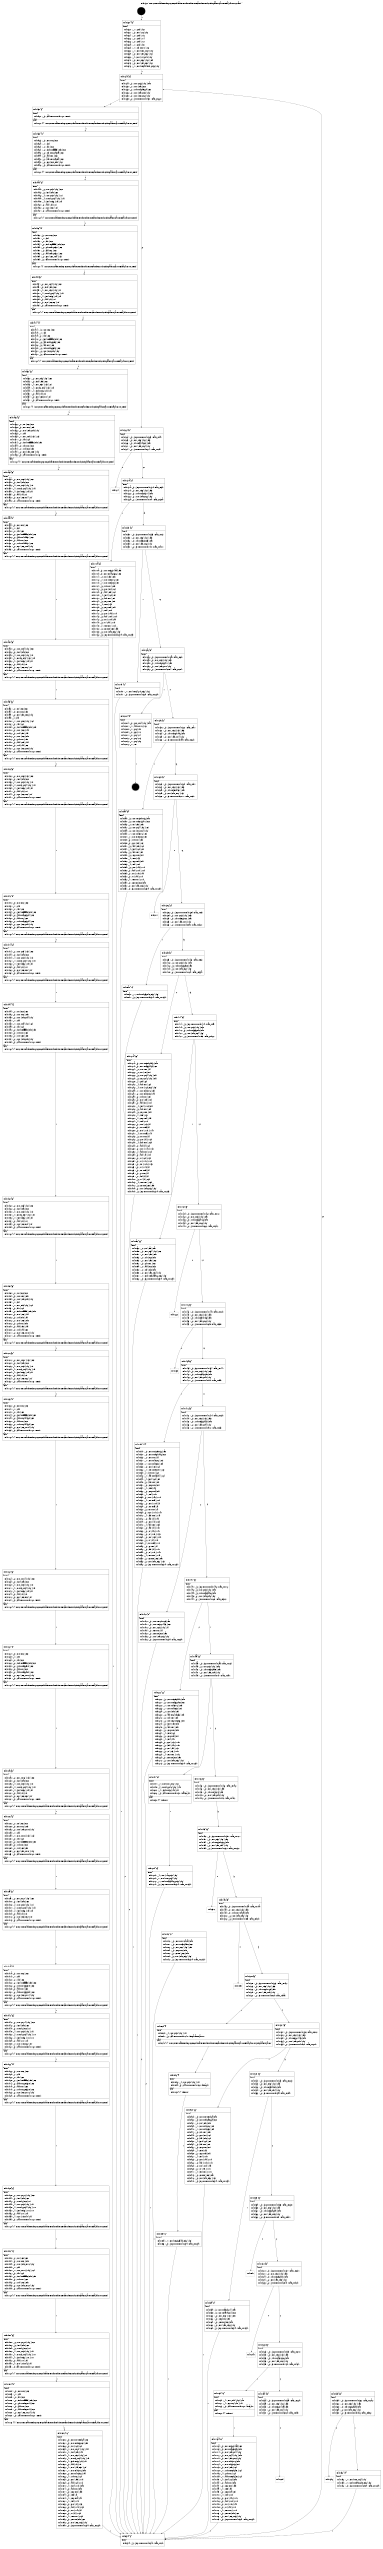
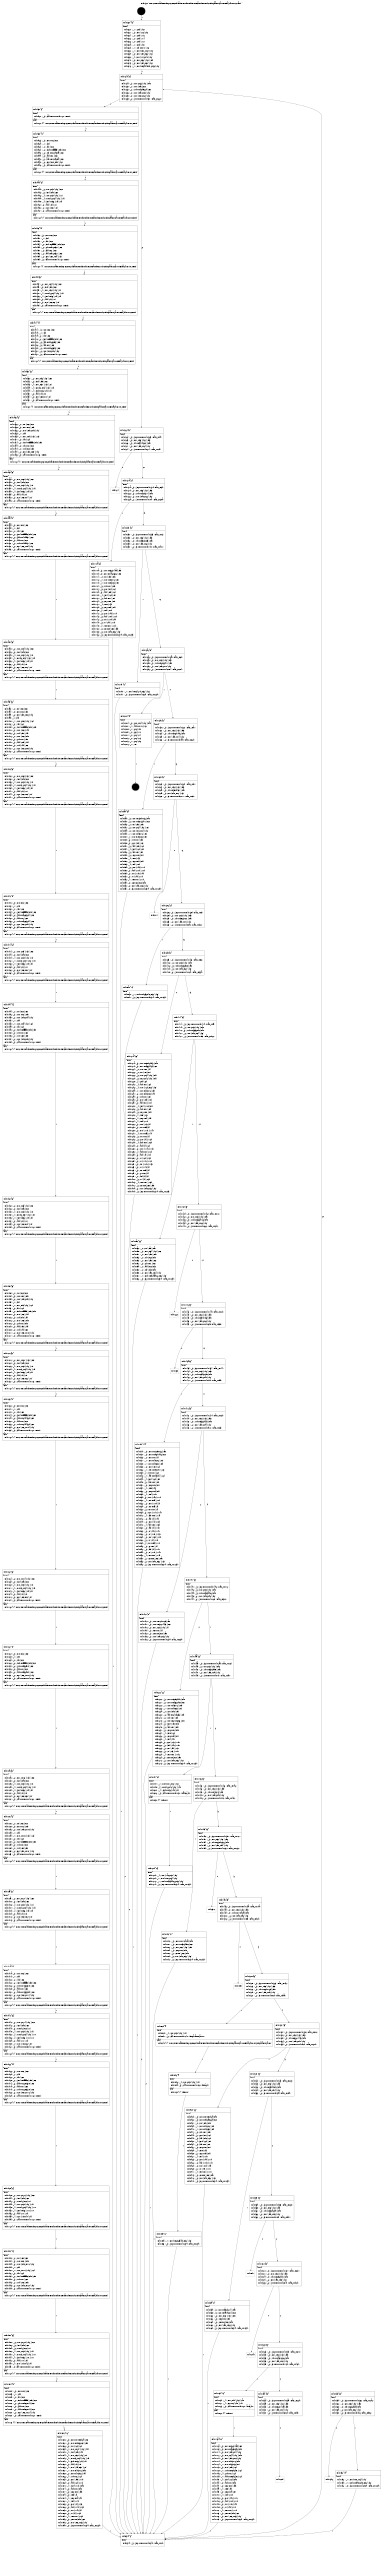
edge "0x4014c3 [25]" -> "0x4017dc [27]": added, label "1"
